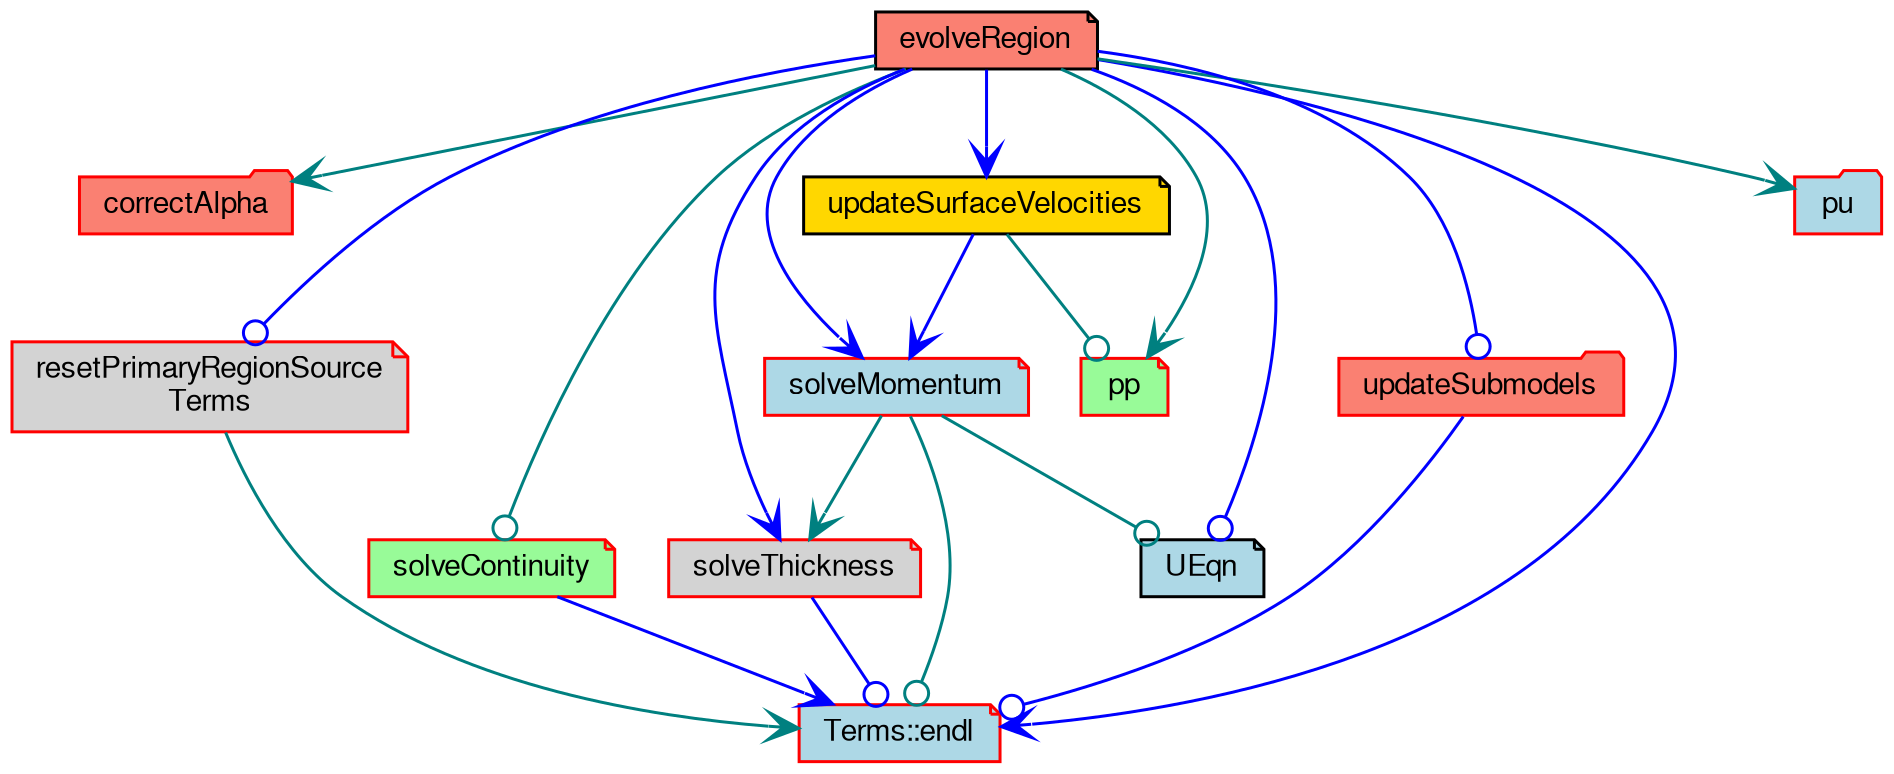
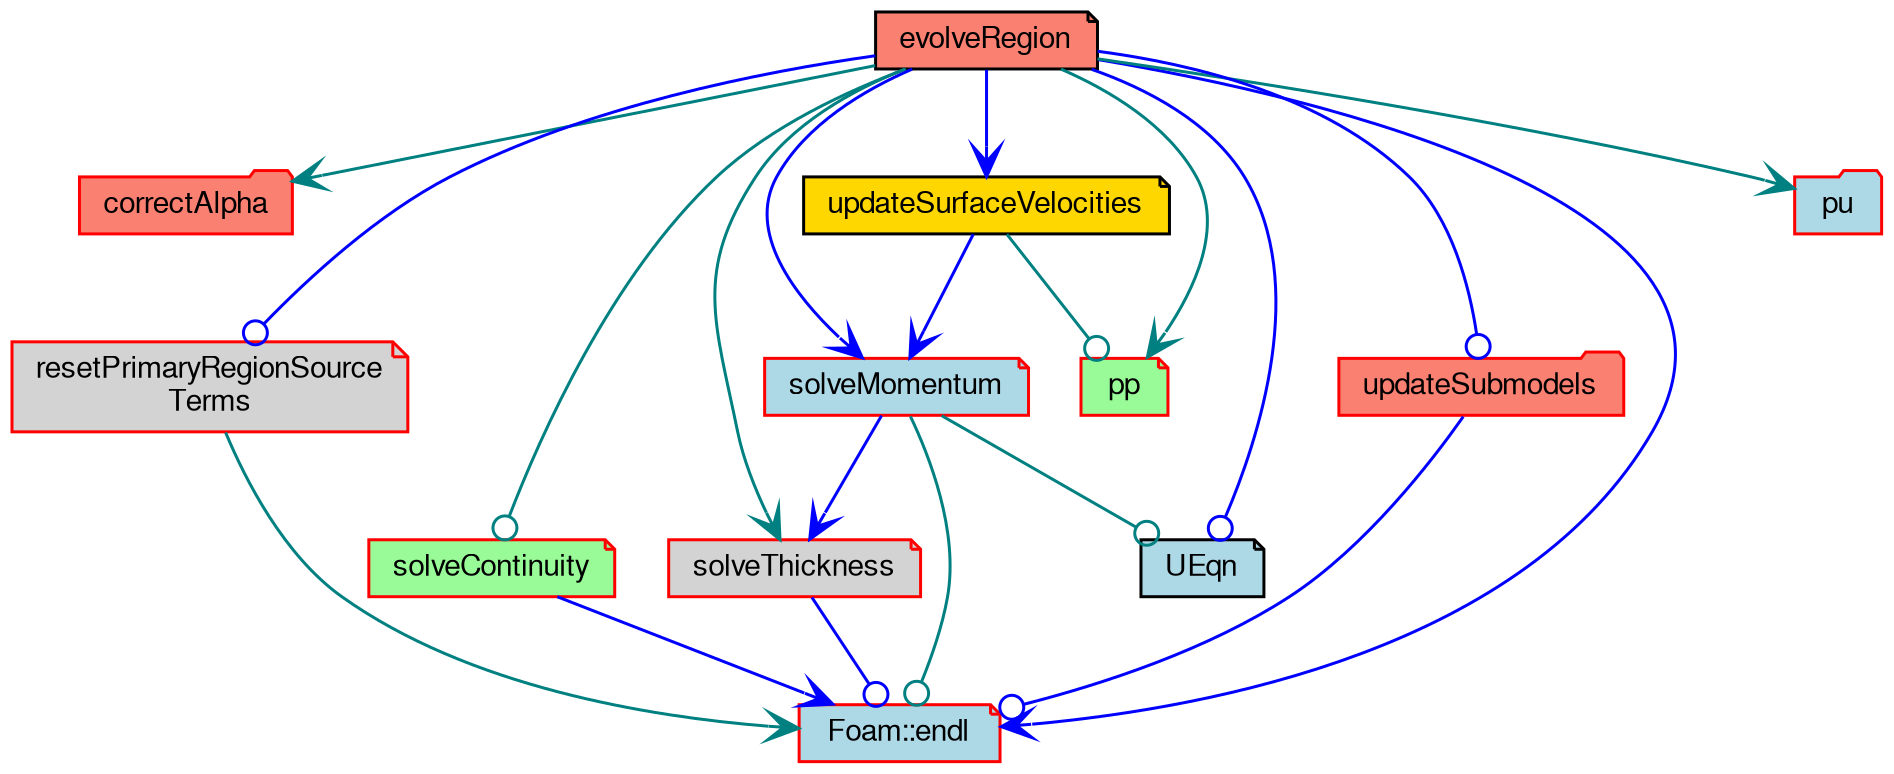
edge "evolveRegion" -> "solveThickness": color blue -> teal
edge "solveMomentum" -> "solveThickness": color teal -> blue
node "Terms::endl": label "Terms::endl" -> "Foam::endl"
